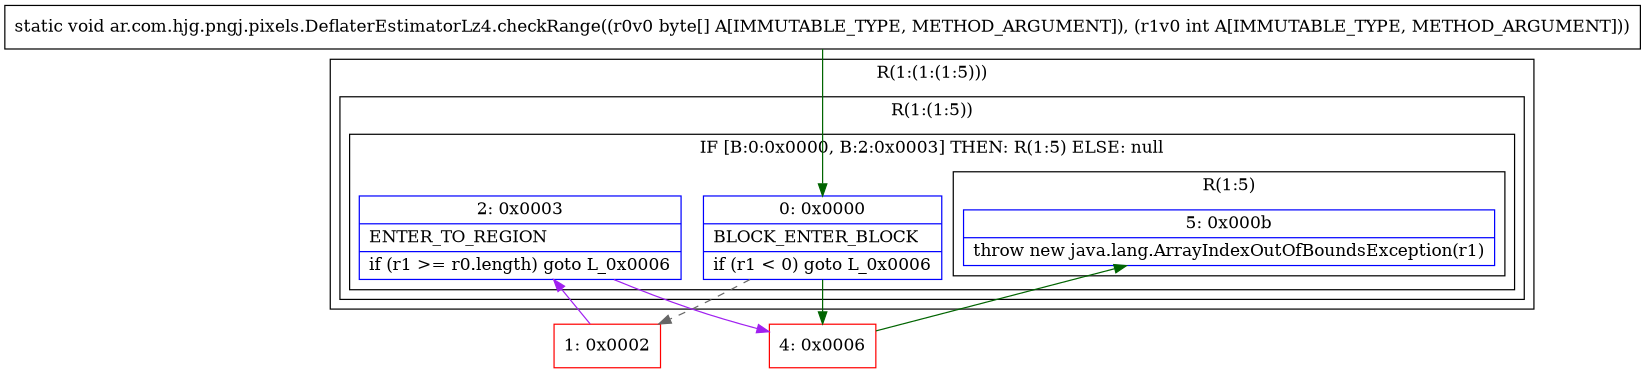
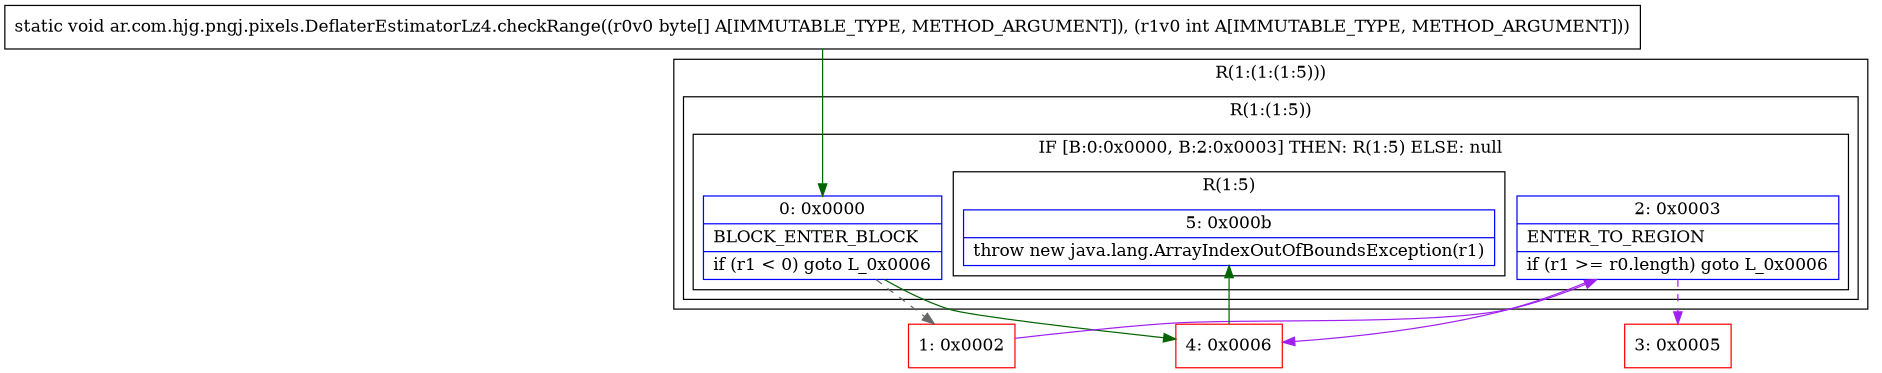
node "3: 0x0005": added
